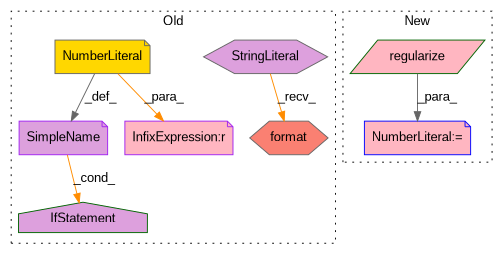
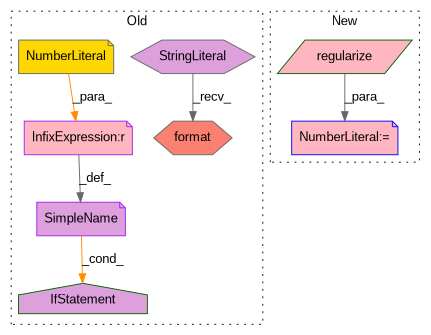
edge "NumberLiteral" -> "SimpleName": now "InfixExpression:r" -> "SimpleName"
edge "StringLiteral" -> "format": color darkorange -> gray40
